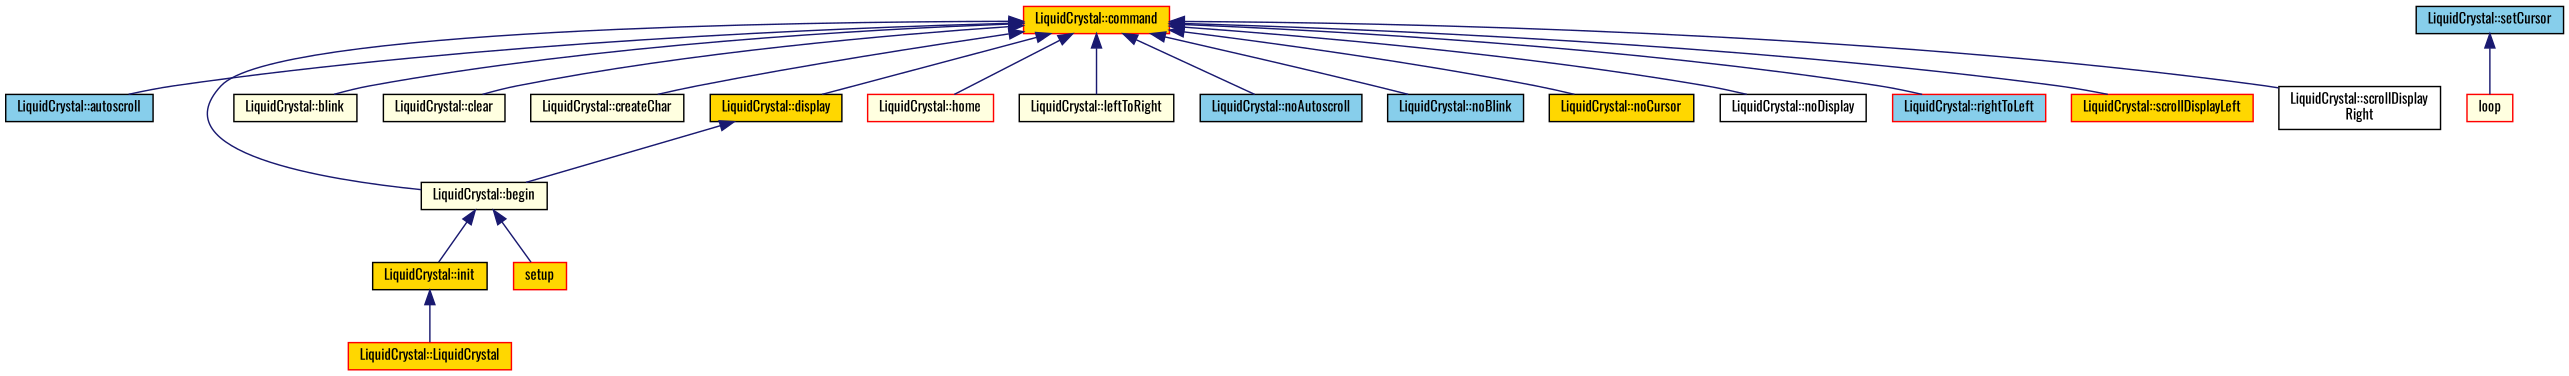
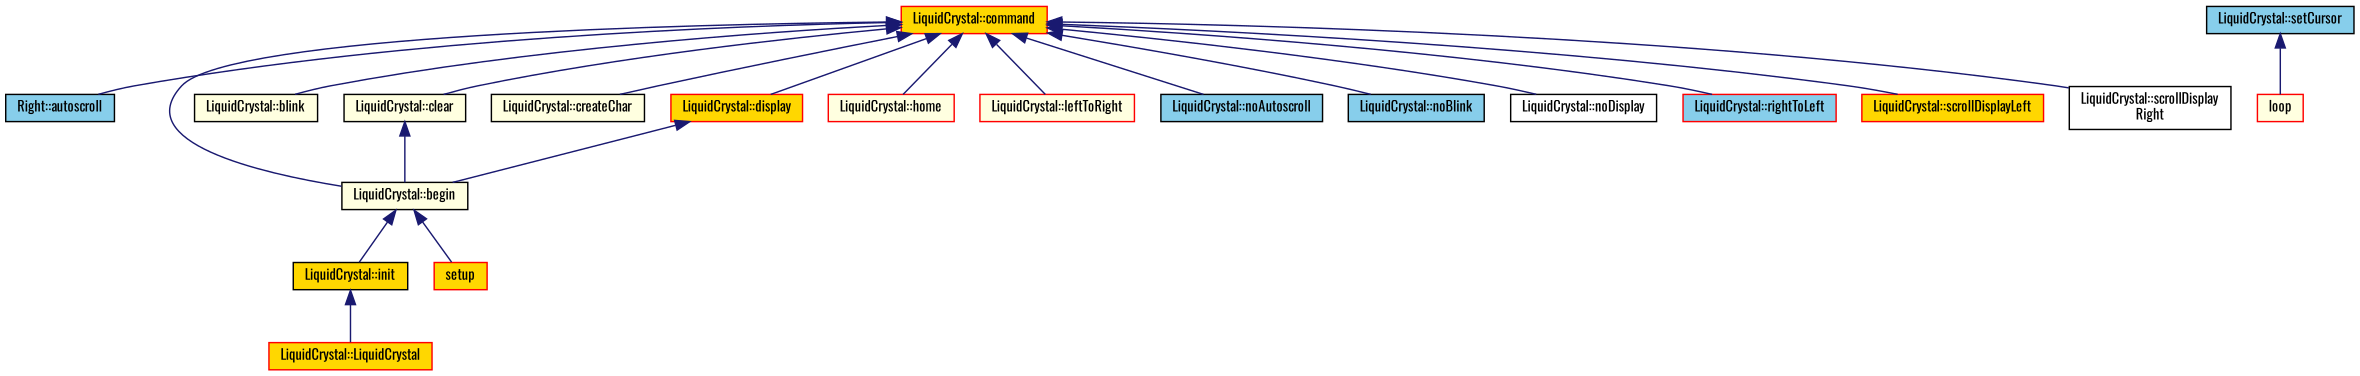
node "LiquidCrystal::autoscroll": label "LiquidCrystal::autoscroll" -> "Right::autoscroll"
node "LiquidCrystal::display": color black -> red
node "LiquidCrystal::leftToRight": color black -> red
node "LiquidCrystal::noCursor": removed
edge "LiquidCrystal::begin" -> "LiquidCrystal::clear": added
